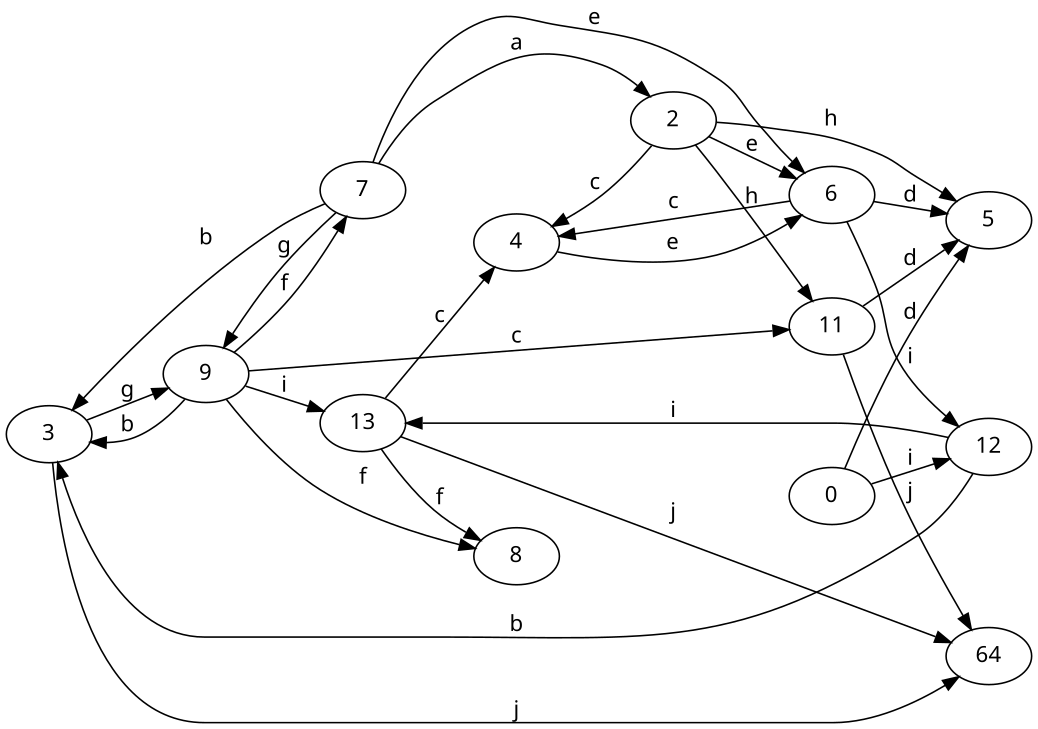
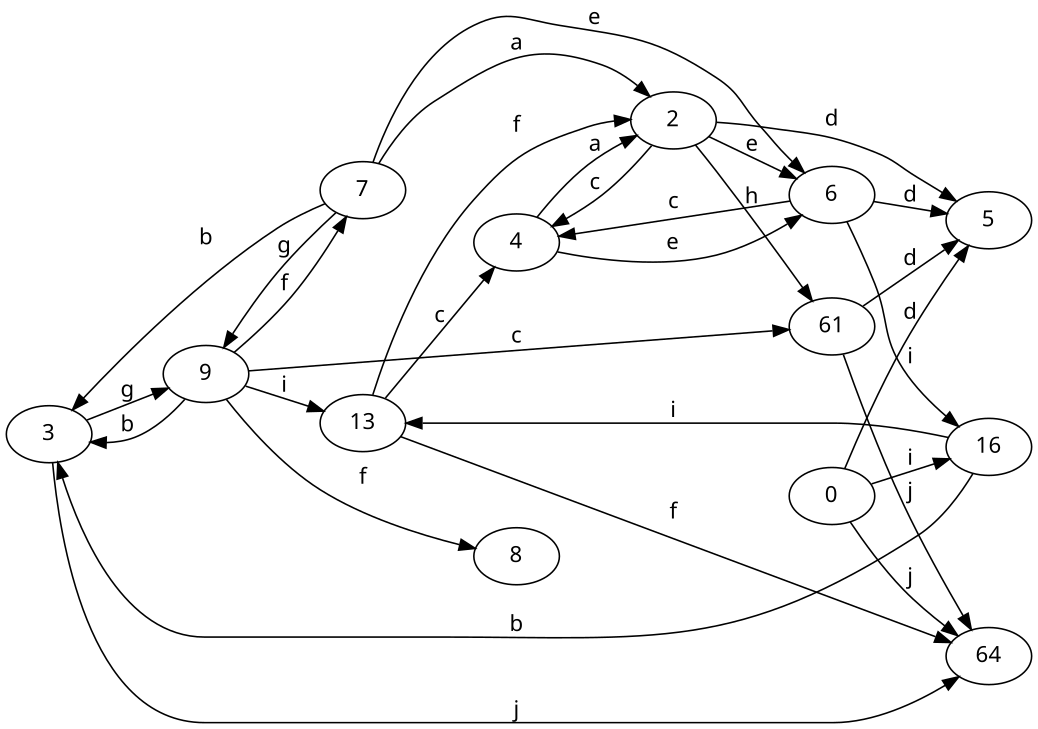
edge "2" -> "5": label "h" -> "d"
edge "4" -> "2": added, label "a"
node "11": label "11" -> "61"
node "12": label "12" -> "16"
edge "13" -> "8": now "13" -> "2"
edge "13" -> "64": label "j" -> "f"
edge "0" -> "64": added, label "j"
